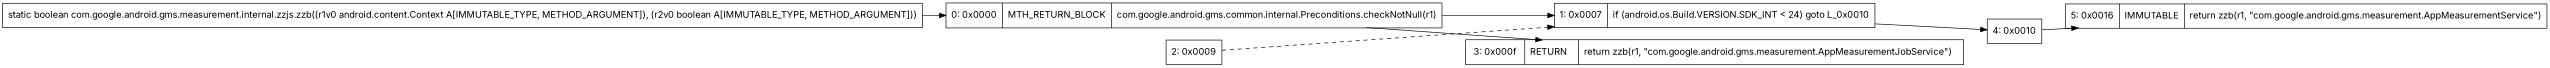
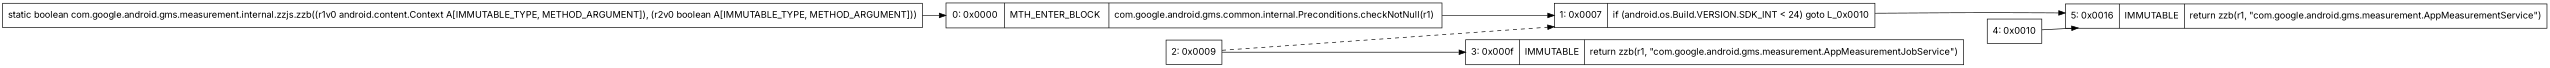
node "0: 0x0000": text "MTH_RETURN_BLOCK" -> "MTH_ENTER_BLOCK"
edge "1: 0x0007" -> "4: 0x0010": now "1: 0x0007" -> "5: 0x0016"
edge "0: 0x0000" -> "3: 0x000f": now "2: 0x0009" -> "3: 0x000f"
node "3: 0x000f": text "RETURN" -> "IMMUTABLE"
